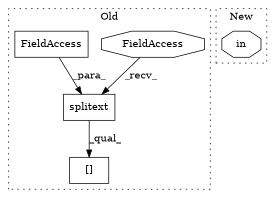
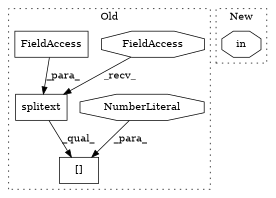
node "NumberLiteral": added
